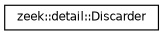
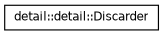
node "zeek::detail::Discarder": label "zeek::detail::Discarder" -> "detail::detail::Discarder"
